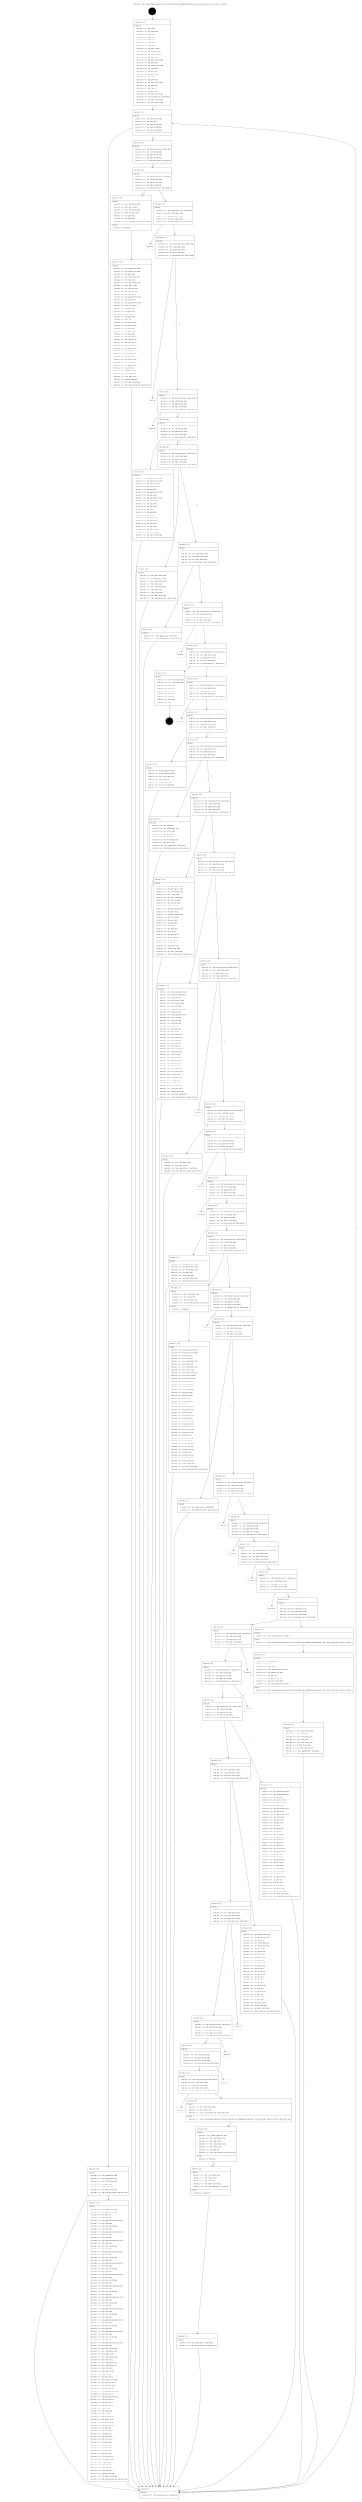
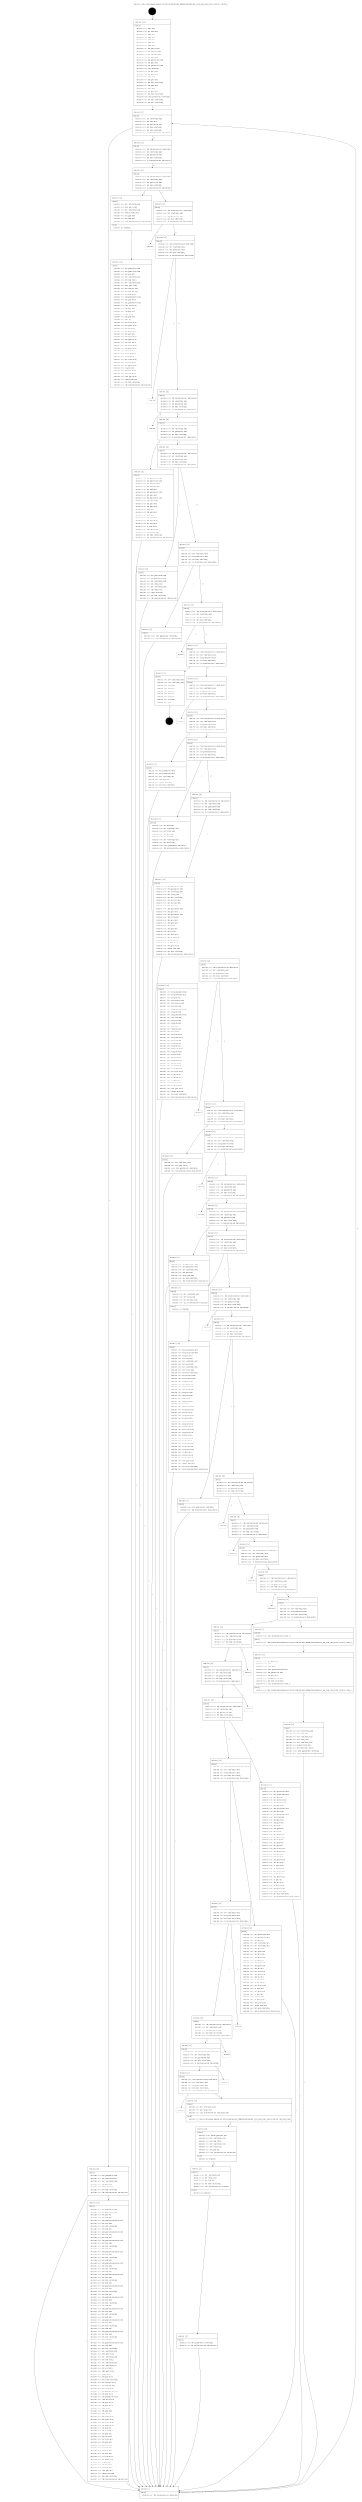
node "0x4017bc [28]": removed
